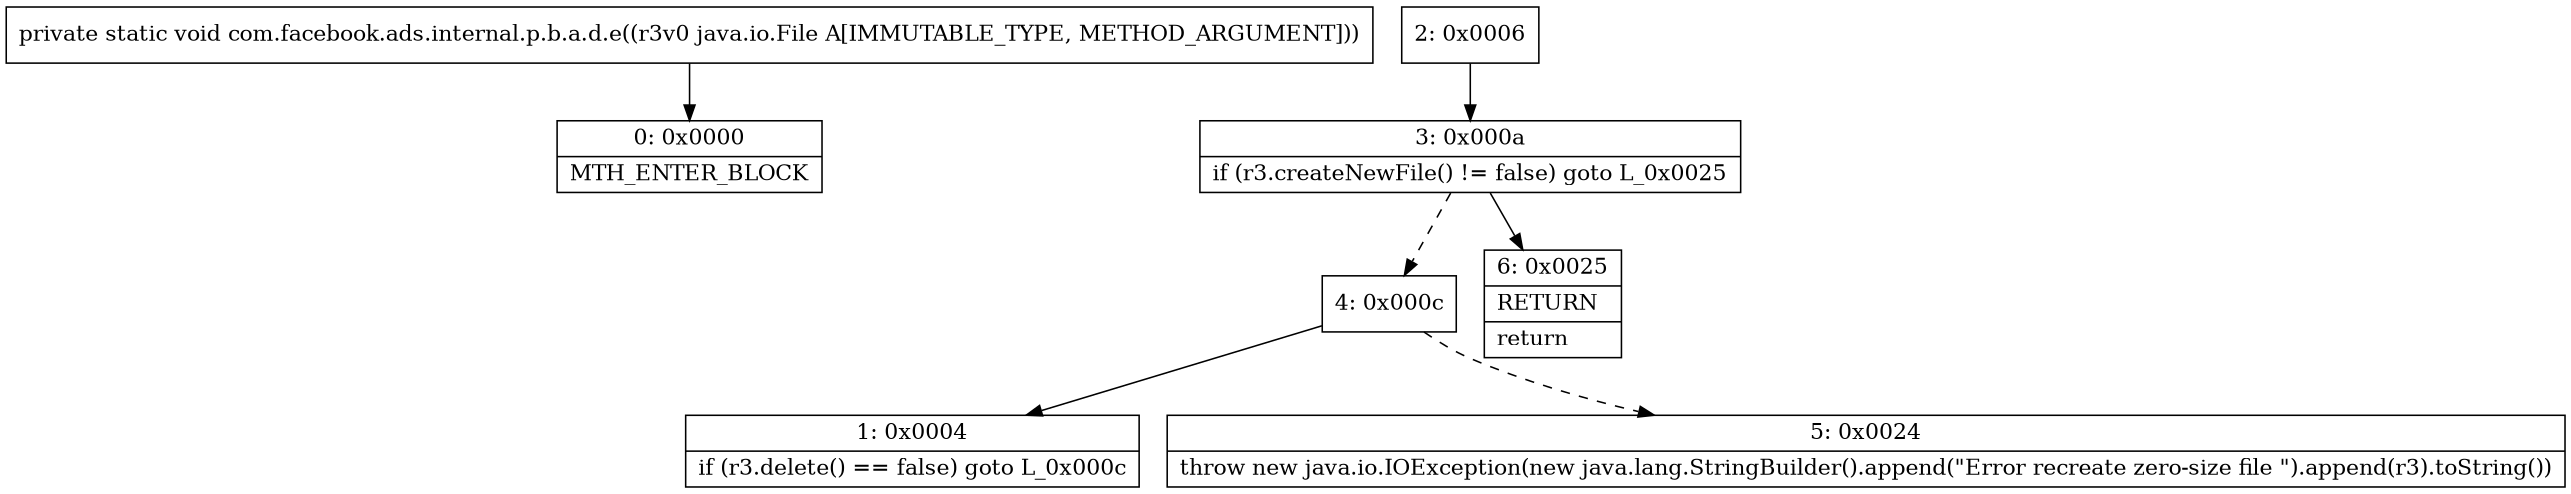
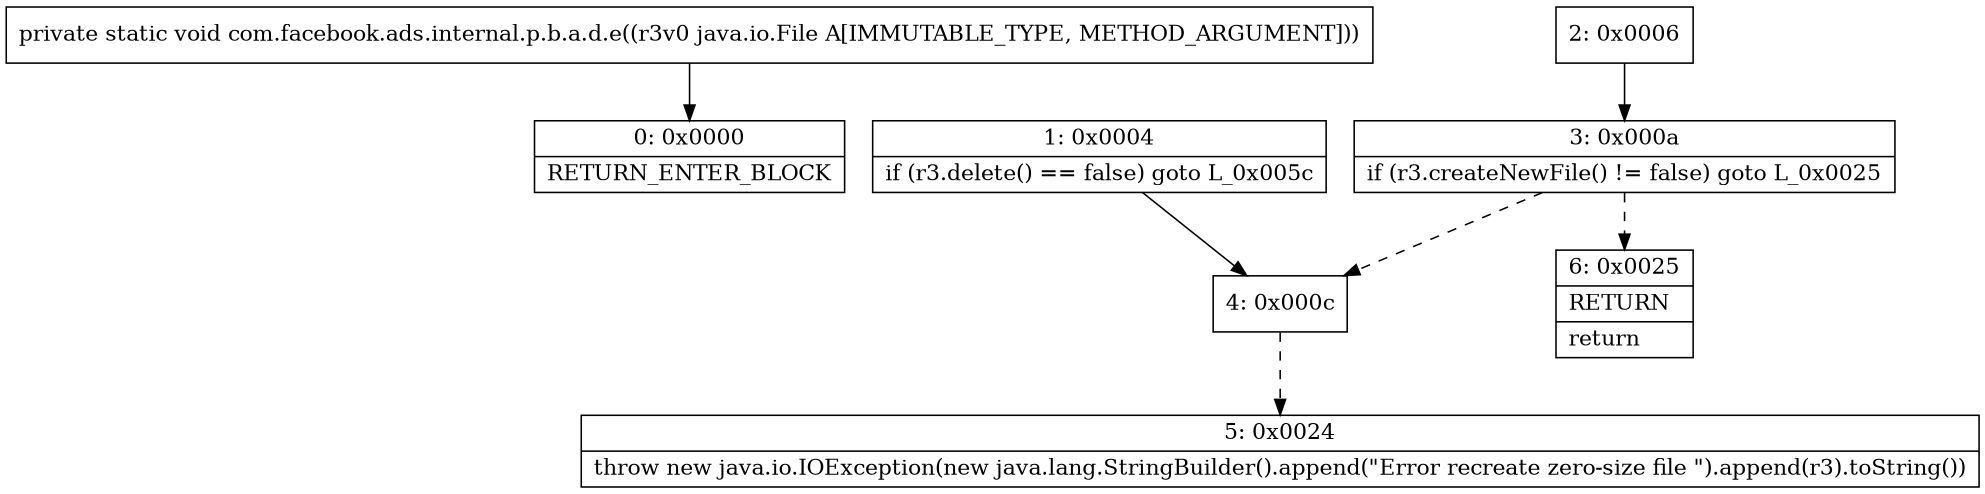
node "0: 0x0000": text "MTH_ENTER_BLOCK" -> "RETURN_ENTER_BLOCK"
edge "3: 0x000a" -> "6: 0x0025": style solid -> dashed
edge "4: 0x000c" -> "1: 0x0004": reversed
node "1: 0x0004": text "if (r3.delete() == false) goto L_0x000c" -> "if (r3.delete() == false) goto L_0x005c"
